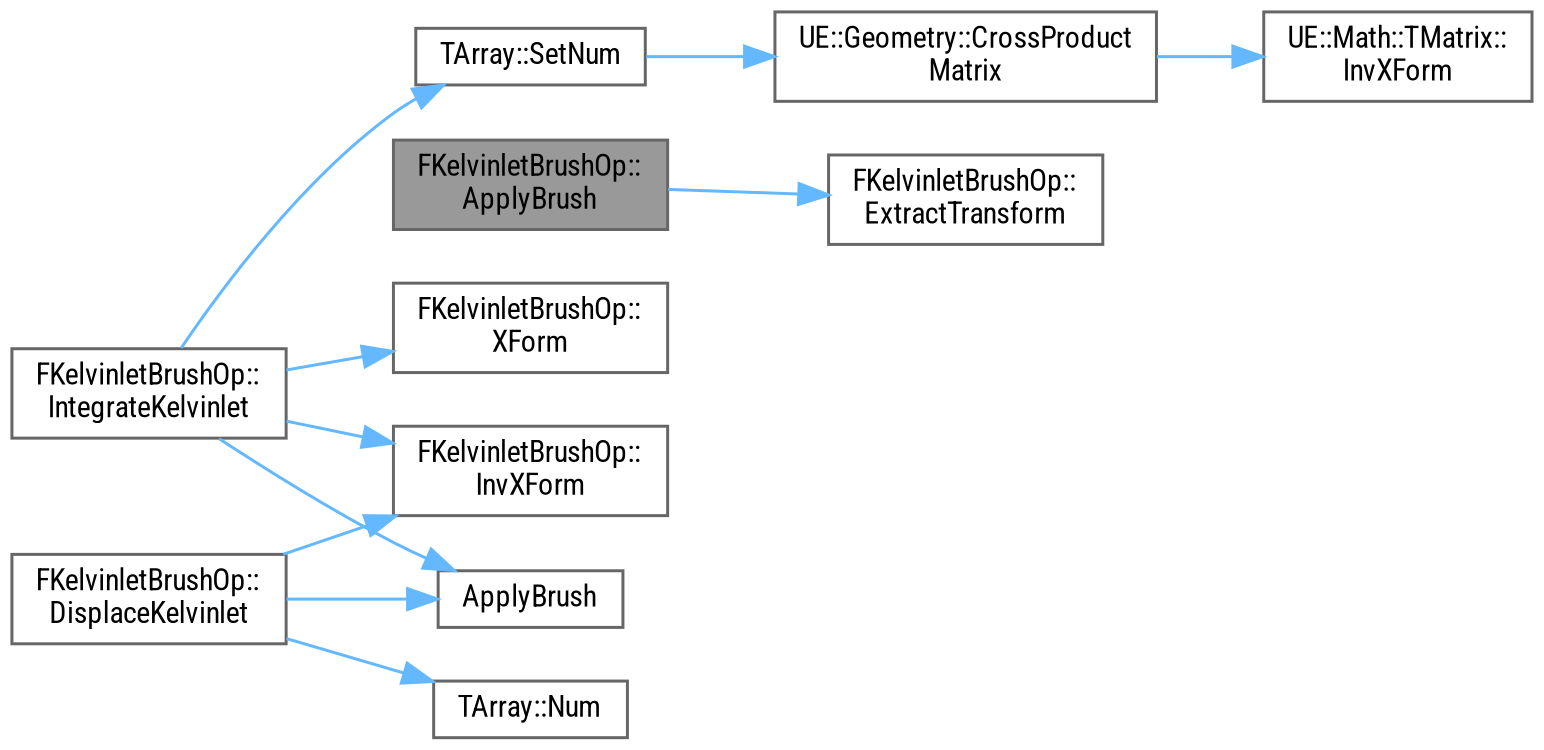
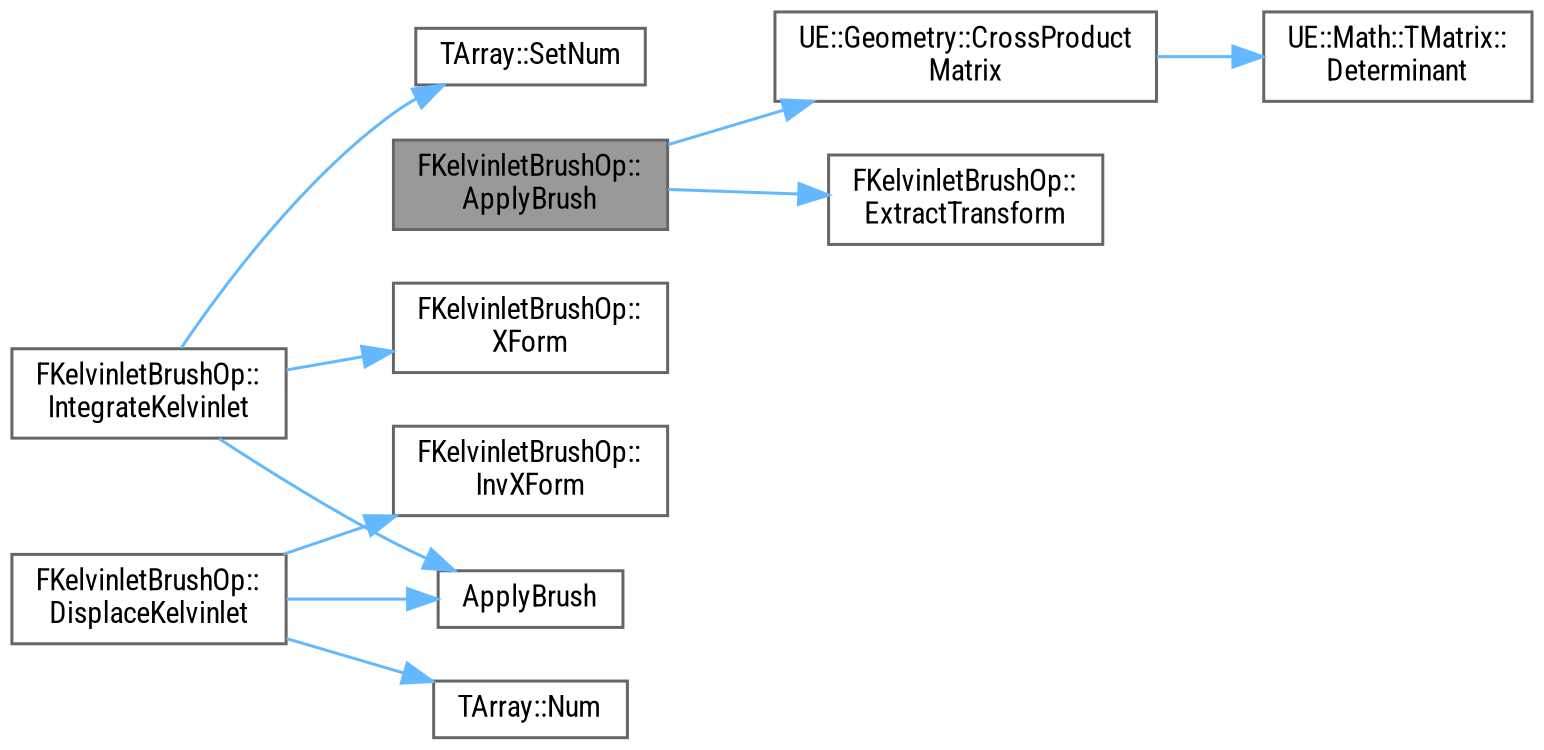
edge "TArray::SetNum" -> "UE::Geometry::CrossProduct Matrix": now "FKelvinletBrushOp:: ApplyBrush" -> "UE::Geometry::CrossProduct Matrix"
node "UE::Math::TMatrix:: InvXForm": label "UE::Math::TMatrix:: InvXForm" -> "UE::Math::TMatrix:: Determinant"
edge "FKelvinletBrushOp:: IntegrateKelvinlet" -> "FKelvinletBrushOp:: InvXForm": removed
